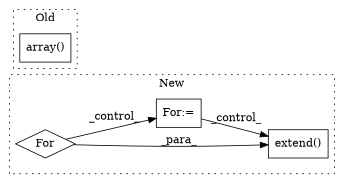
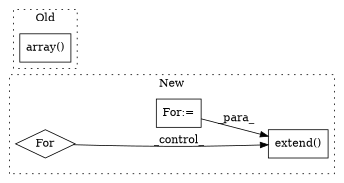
edge "For:=" -> "extend()": label "_control_" -> "_para_"
edge "For" -> "For:=": removed, label "_control_"
edge "For" -> "extend()": label "_para_" -> "_control_"
